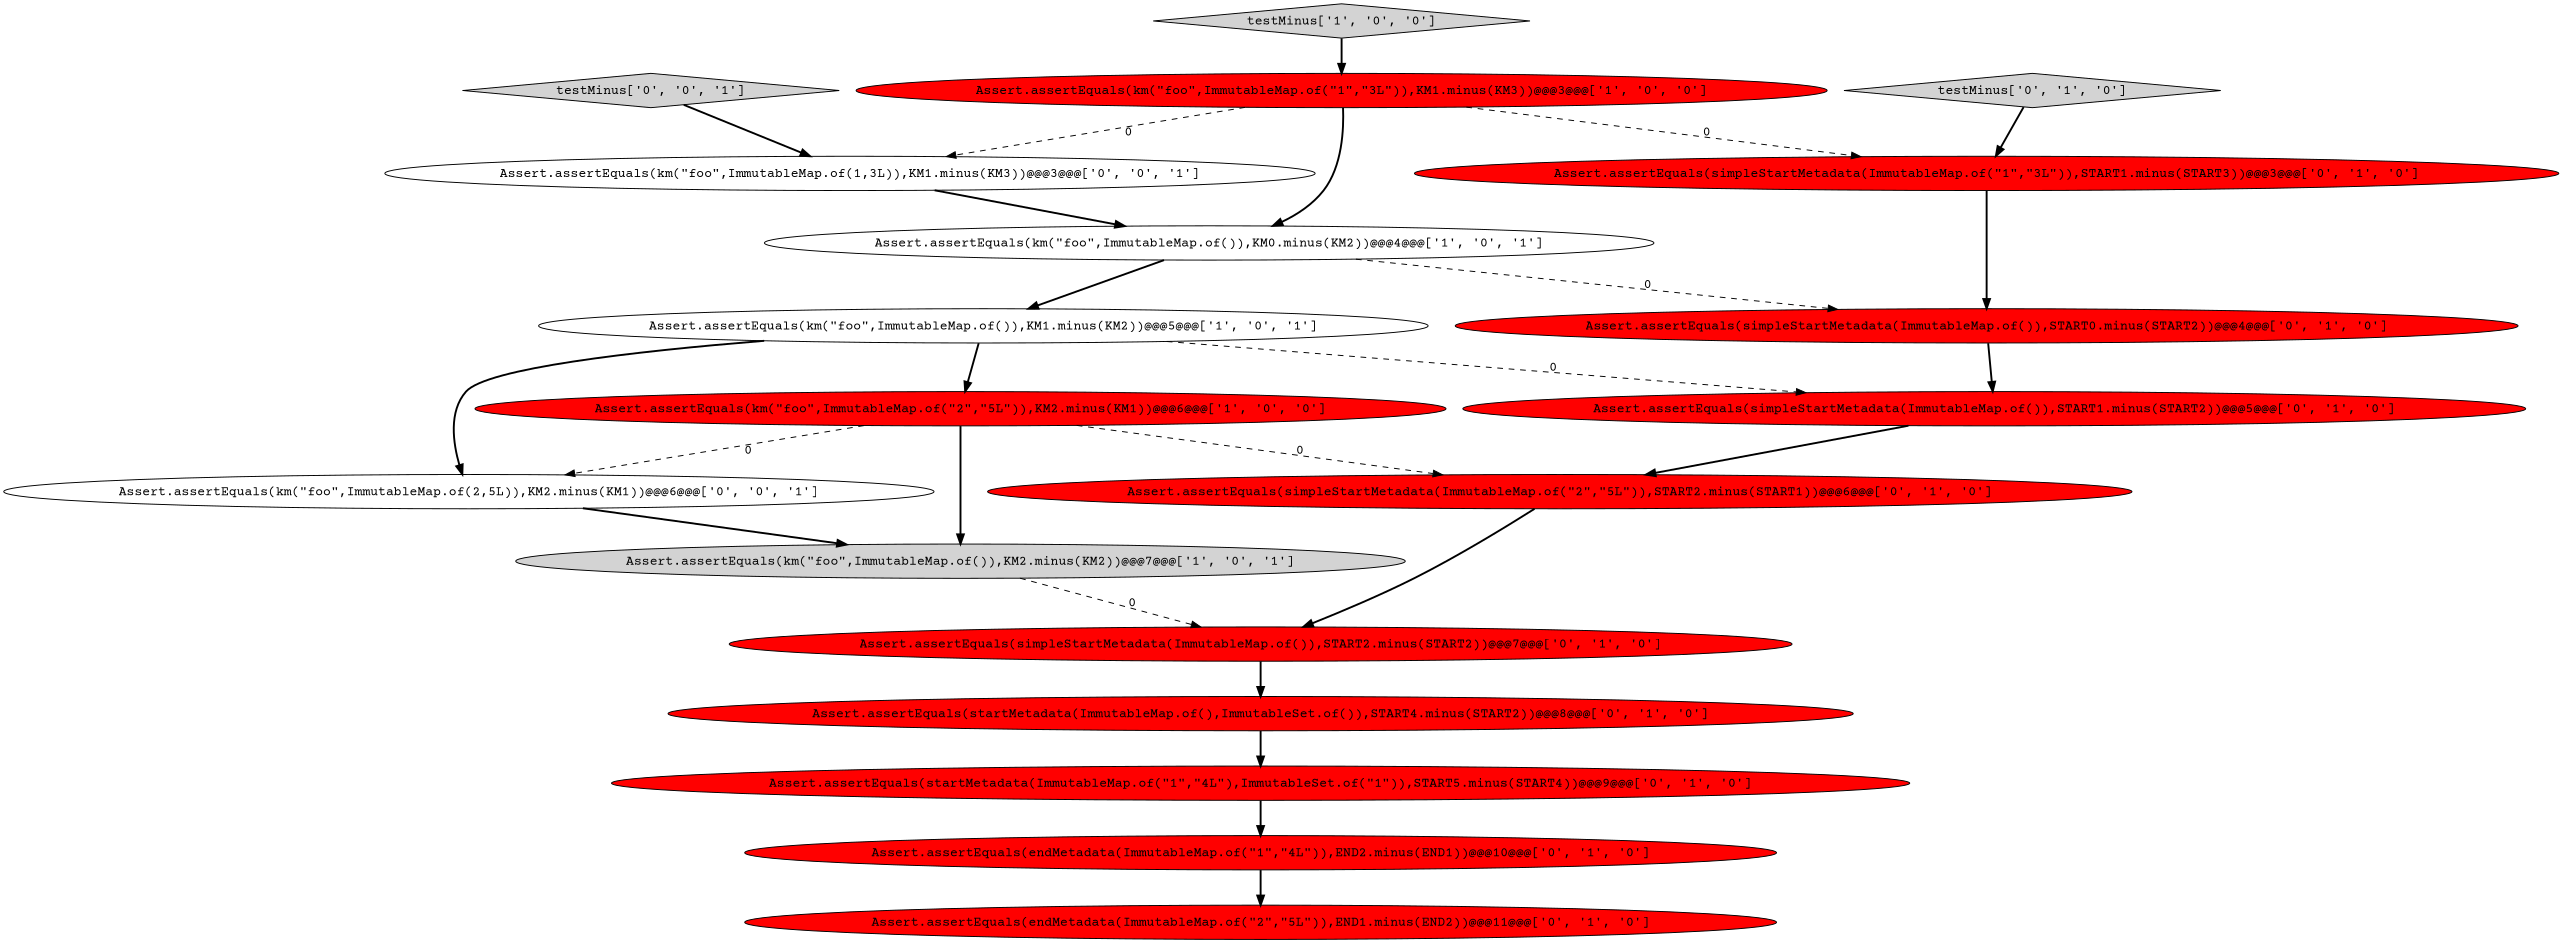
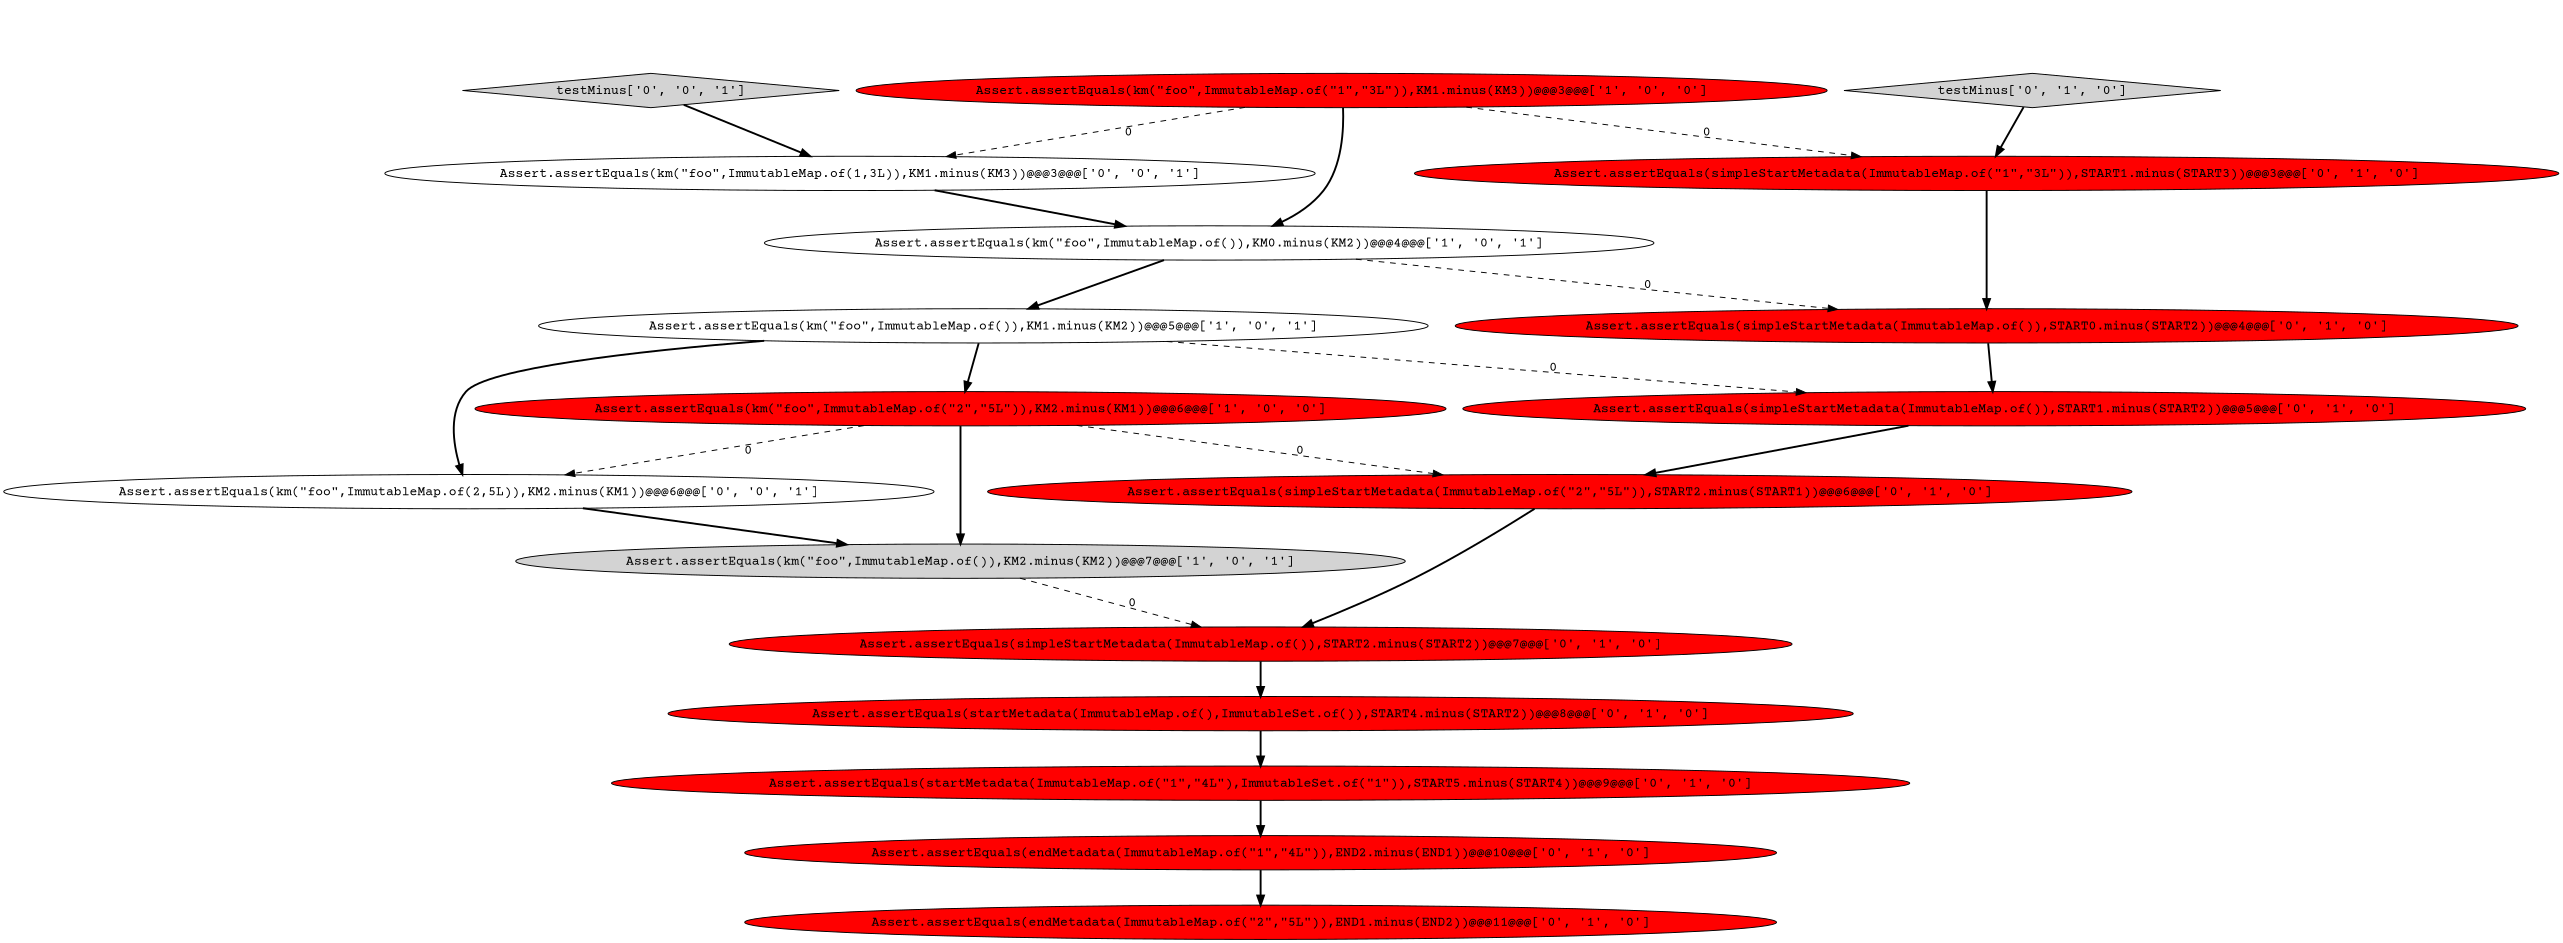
node "testMinus['1', '0', '0']": removed
